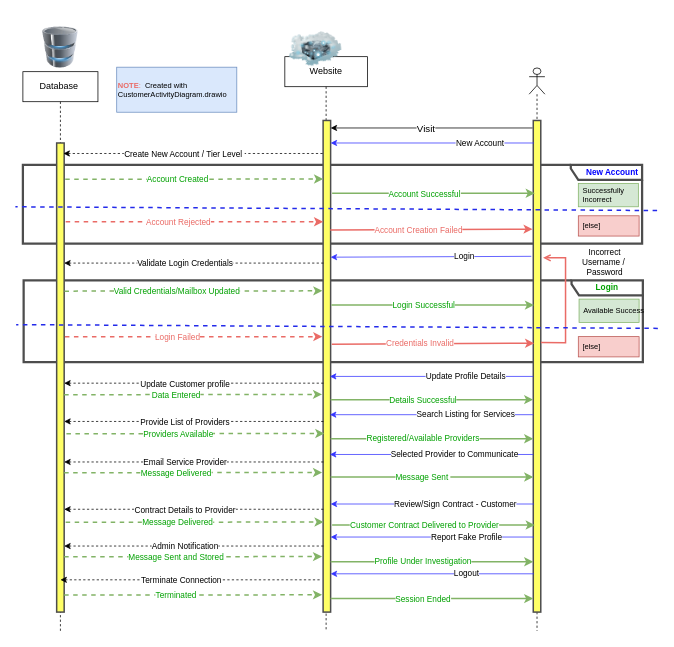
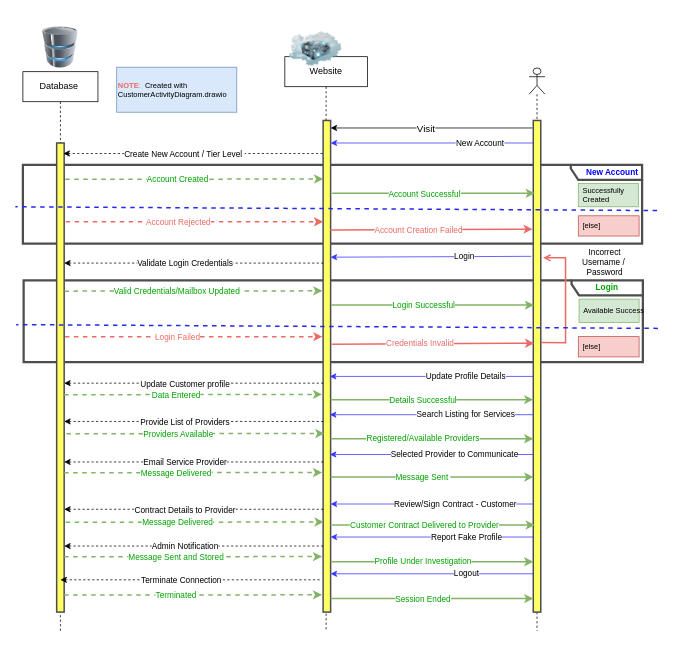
node "Successfully Incorrect": label "Successfully Incorrect" -> "Successfully Created"
